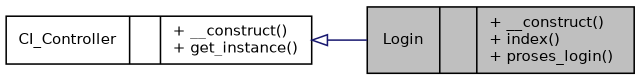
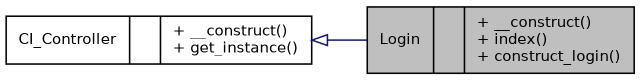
node "Login": text "+ proses_login()" -> "+ construct_login()"
